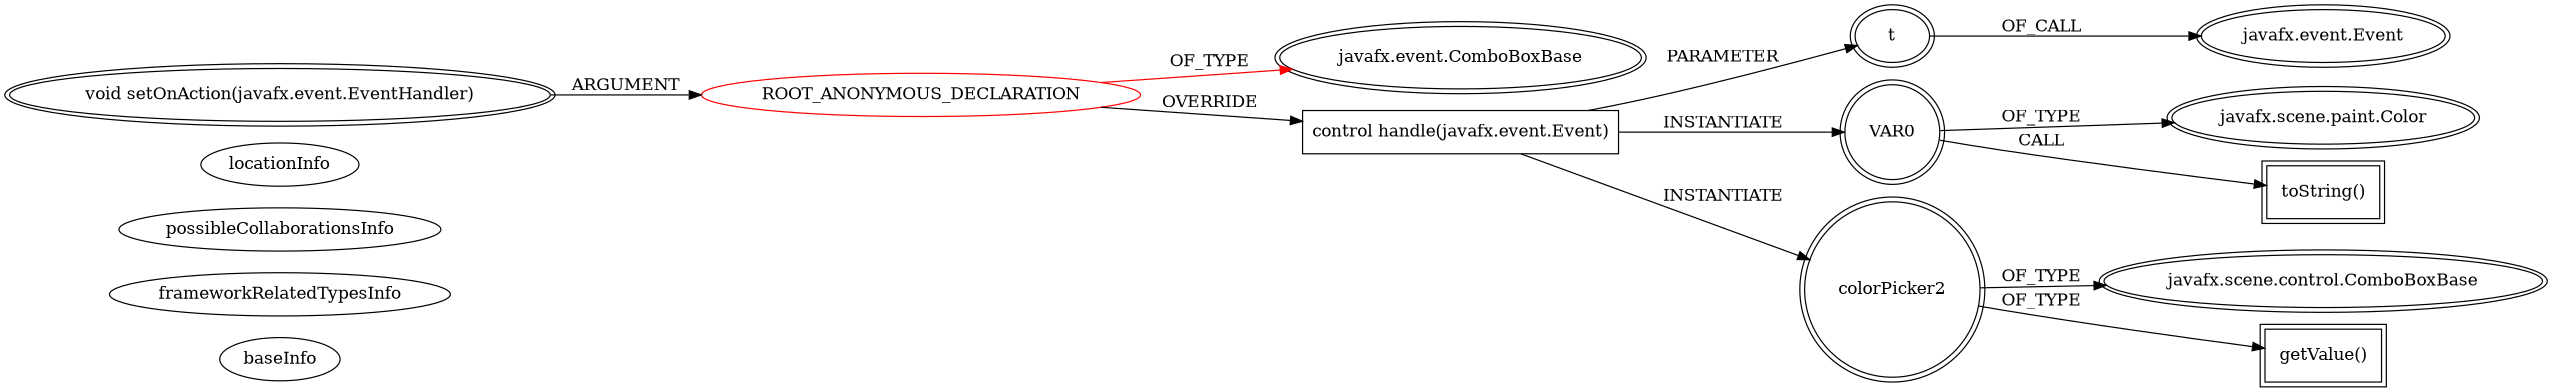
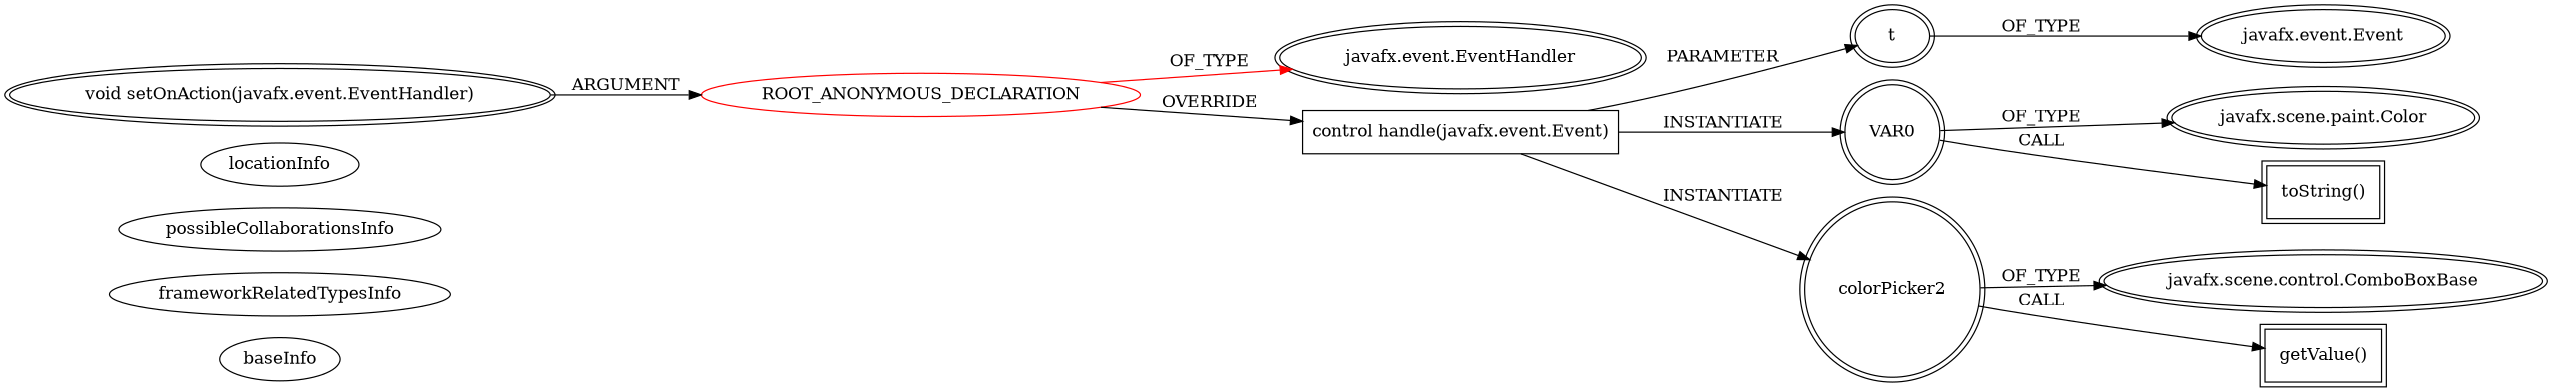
edge "t" -> "javafx.event.Event": label "OF_CALL" -> "OF_TYPE"
node "javafx.event.ComboBoxBase": label "javafx.event.ComboBoxBase" -> "javafx.event.EventHandler"
edge "colorPicker2" -> "getValue()": label "OF_TYPE" -> "CALL"
